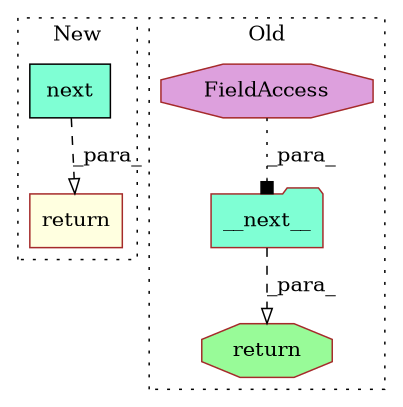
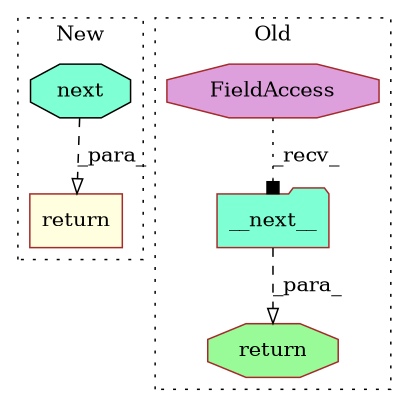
node "next": shape box -> octagon
edge "FieldAccess" -> "__next__": label "_para_" -> "_recv_"
